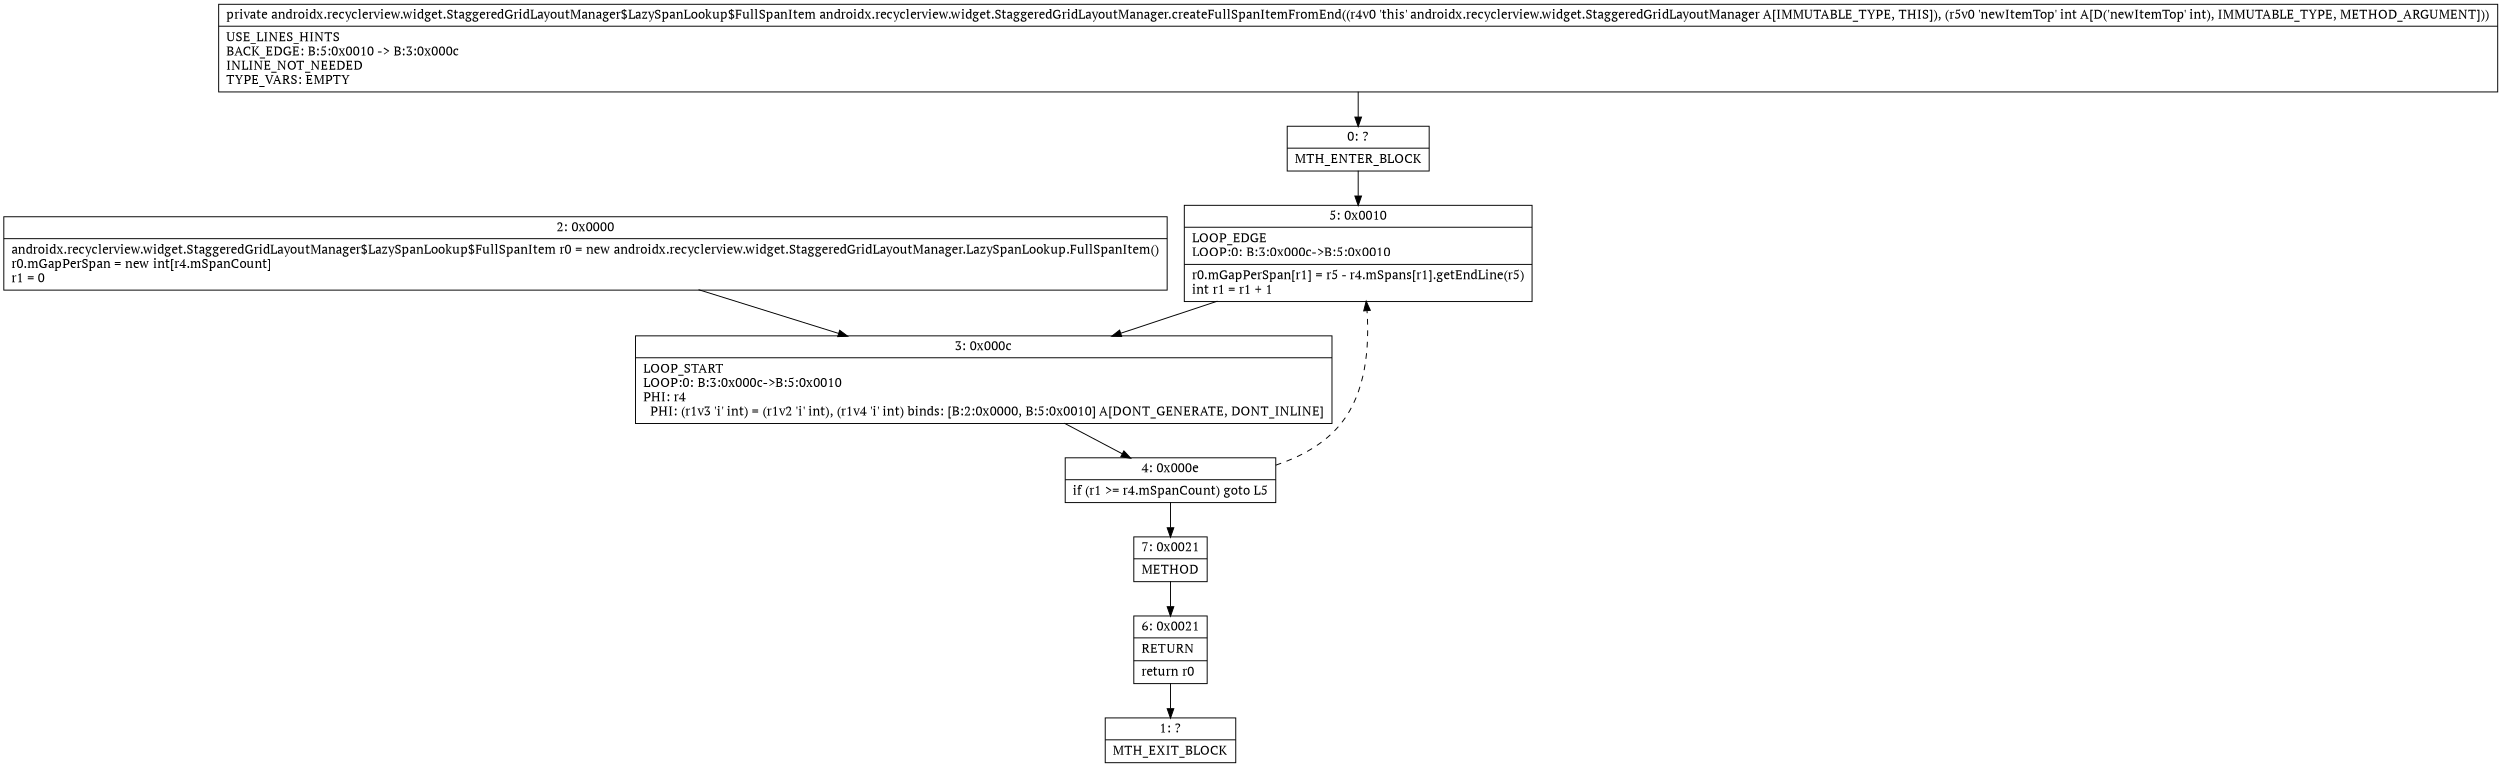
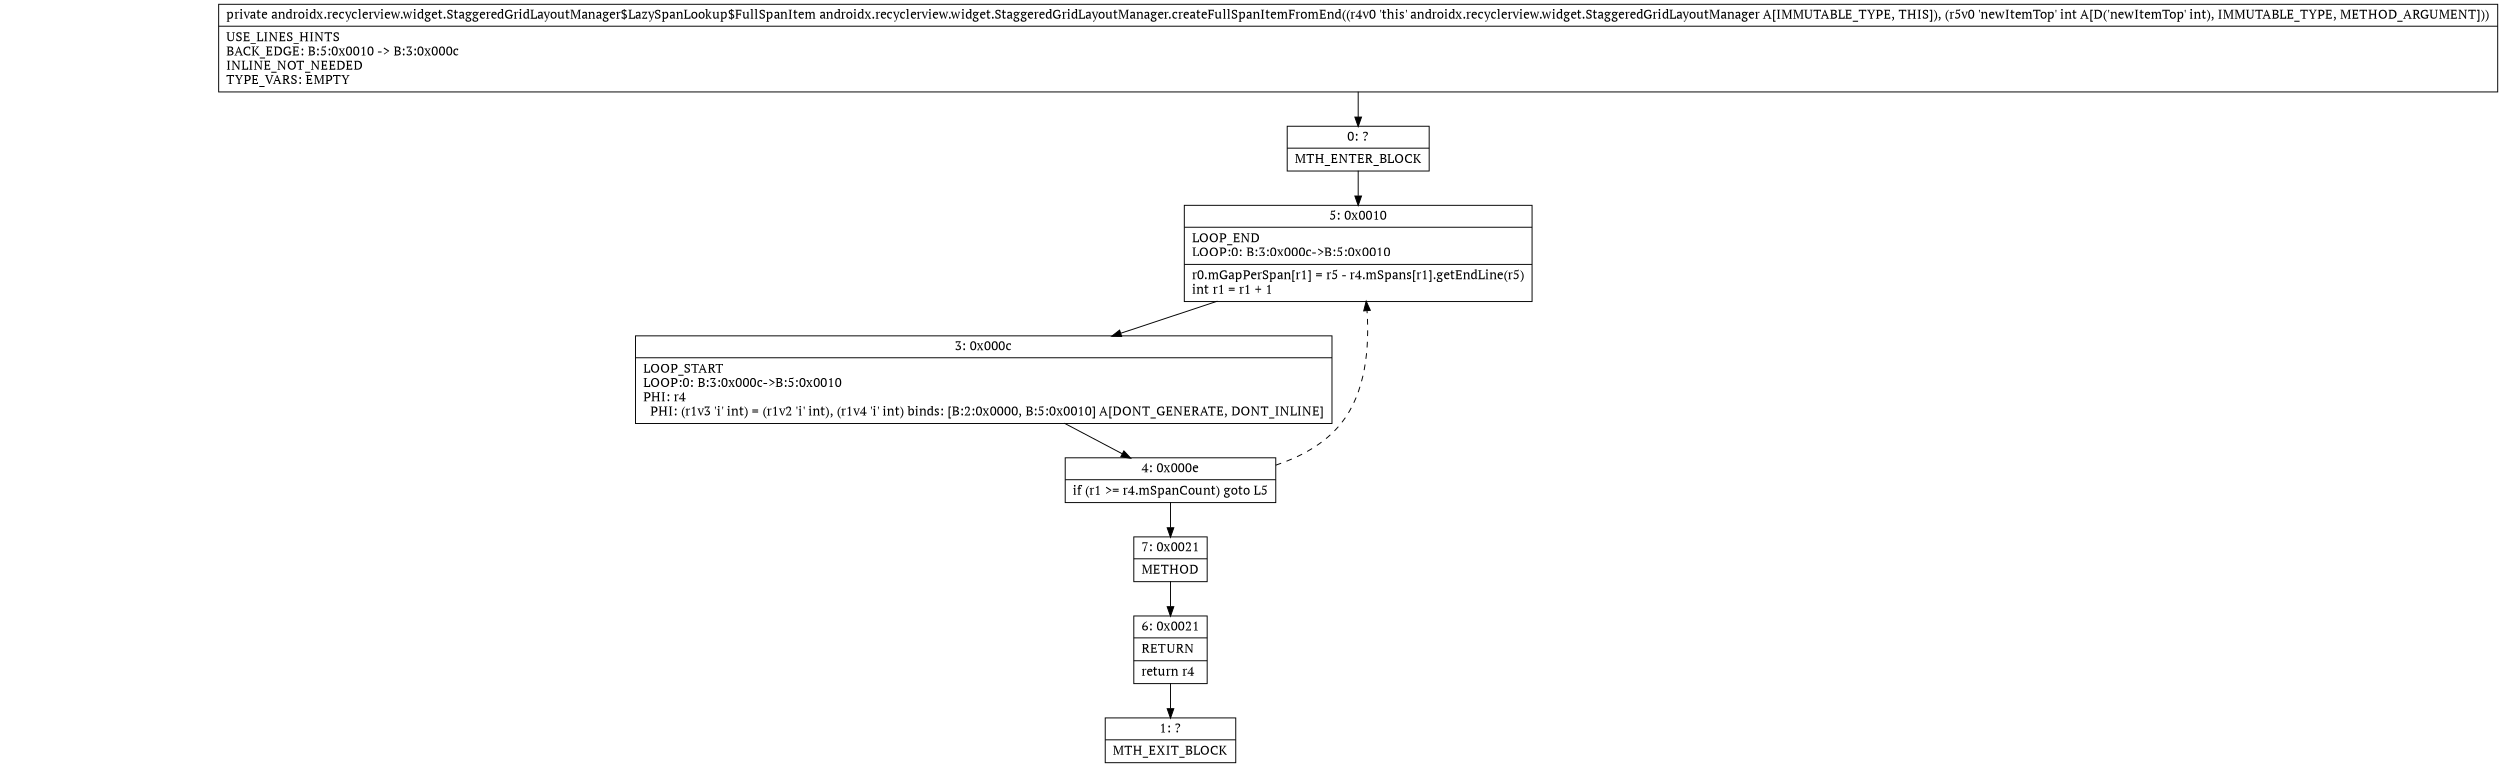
node "5: 0x0010": text "LOOP_EDGE" -> "LOOP_END"
node "2: 0x0000": removed
node "6: 0x0021": text "return r0" -> "return r4"
